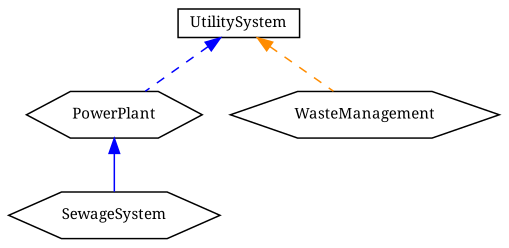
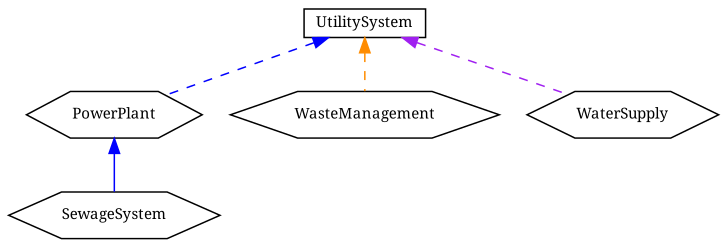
node "WaterSupply": added
